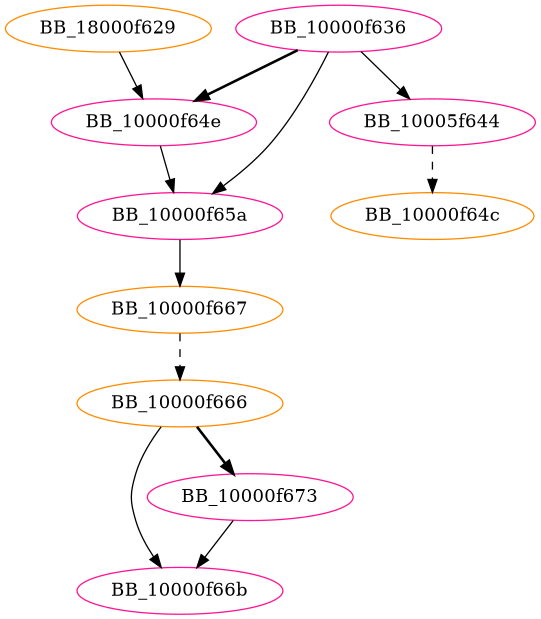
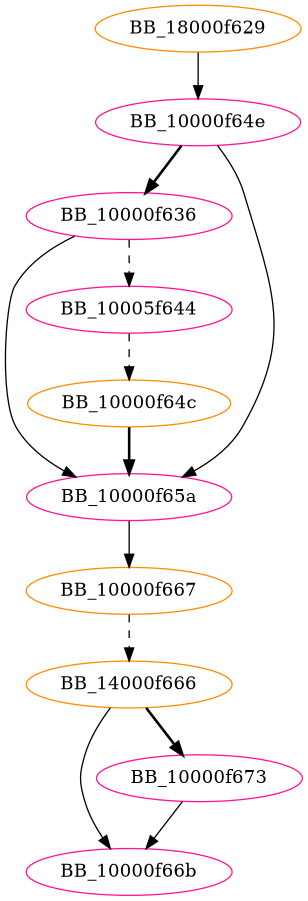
edge "BB_10000f636" -> "BB_10005f644": style solid -> dashed
edge "BB_10000f636" -> "BB_10000f64e": reversed
node "BB_10000f666": label "BB_10000f666" -> "BB_14000f666"
edge "BB_10000f64c" -> "BB_10000f65a": added
